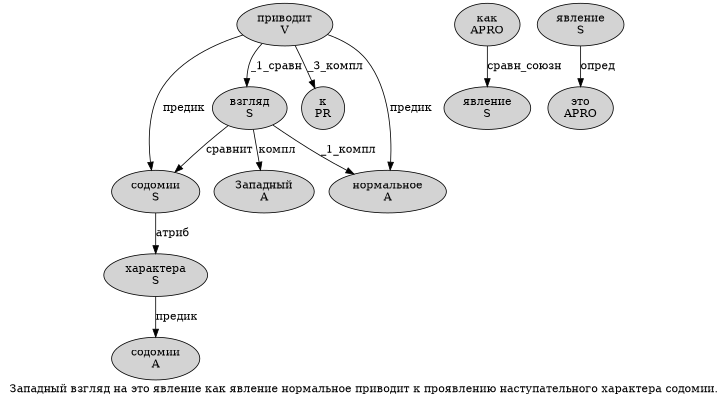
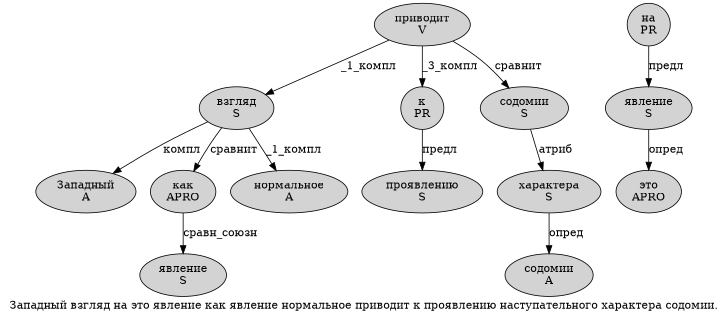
node "на PR": added
edge "приводит V" -> "взгляд S": label "_1_сравн" -> "_1_компл"
edge "приводит V" -> "нормальное A": removed, label "предик"
edge "приводит V" -> "содомии S": label "предик" -> "сравнит"
edge "взгляд S" -> "содомии S": now "взгляд S" -> "как APRO"
node "проявлению S": added
edge "характера S" -> "содомии A": label "предик" -> "опред"
